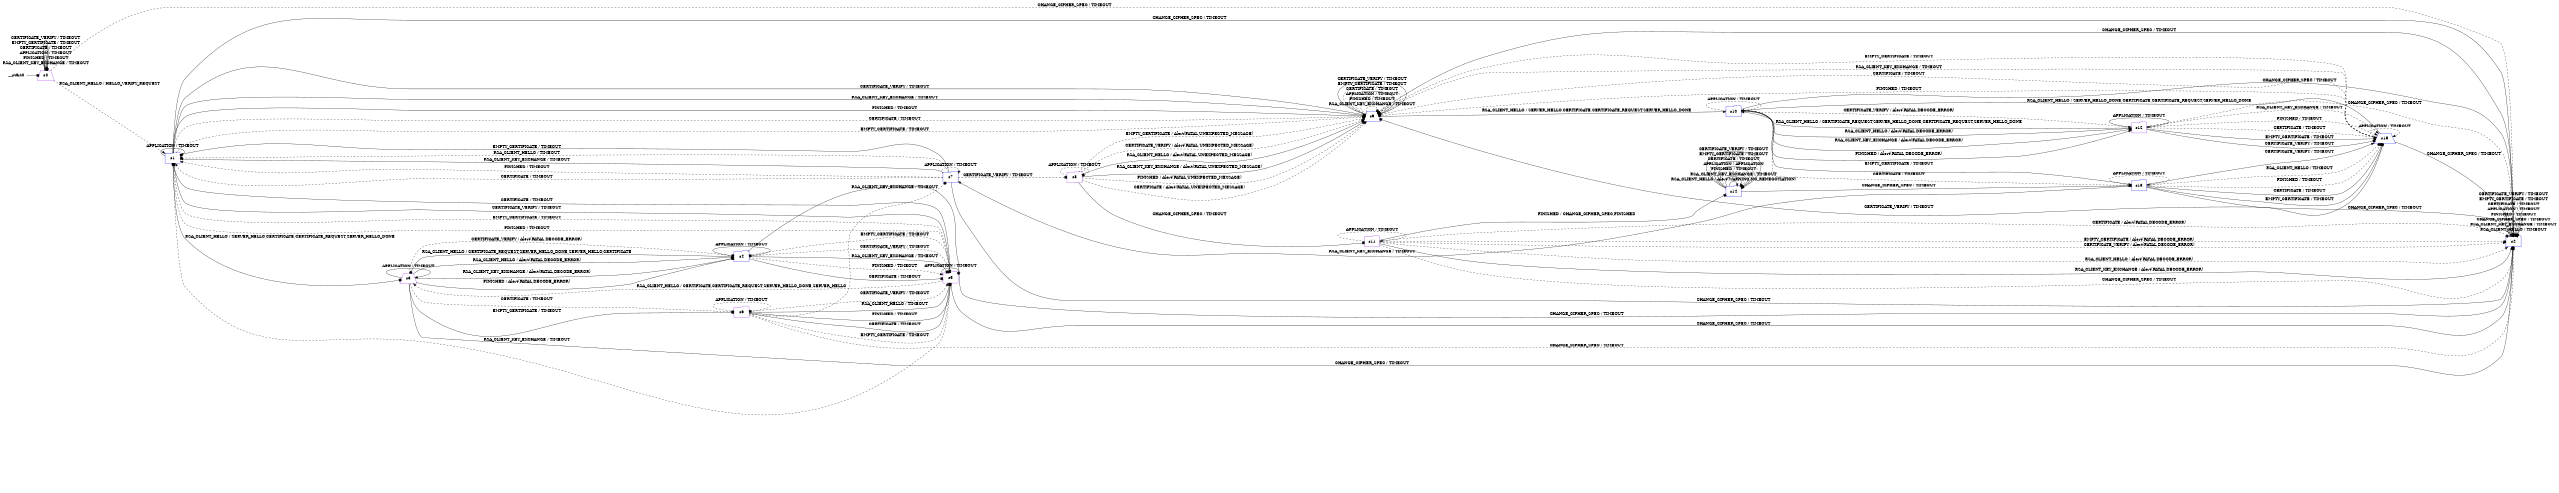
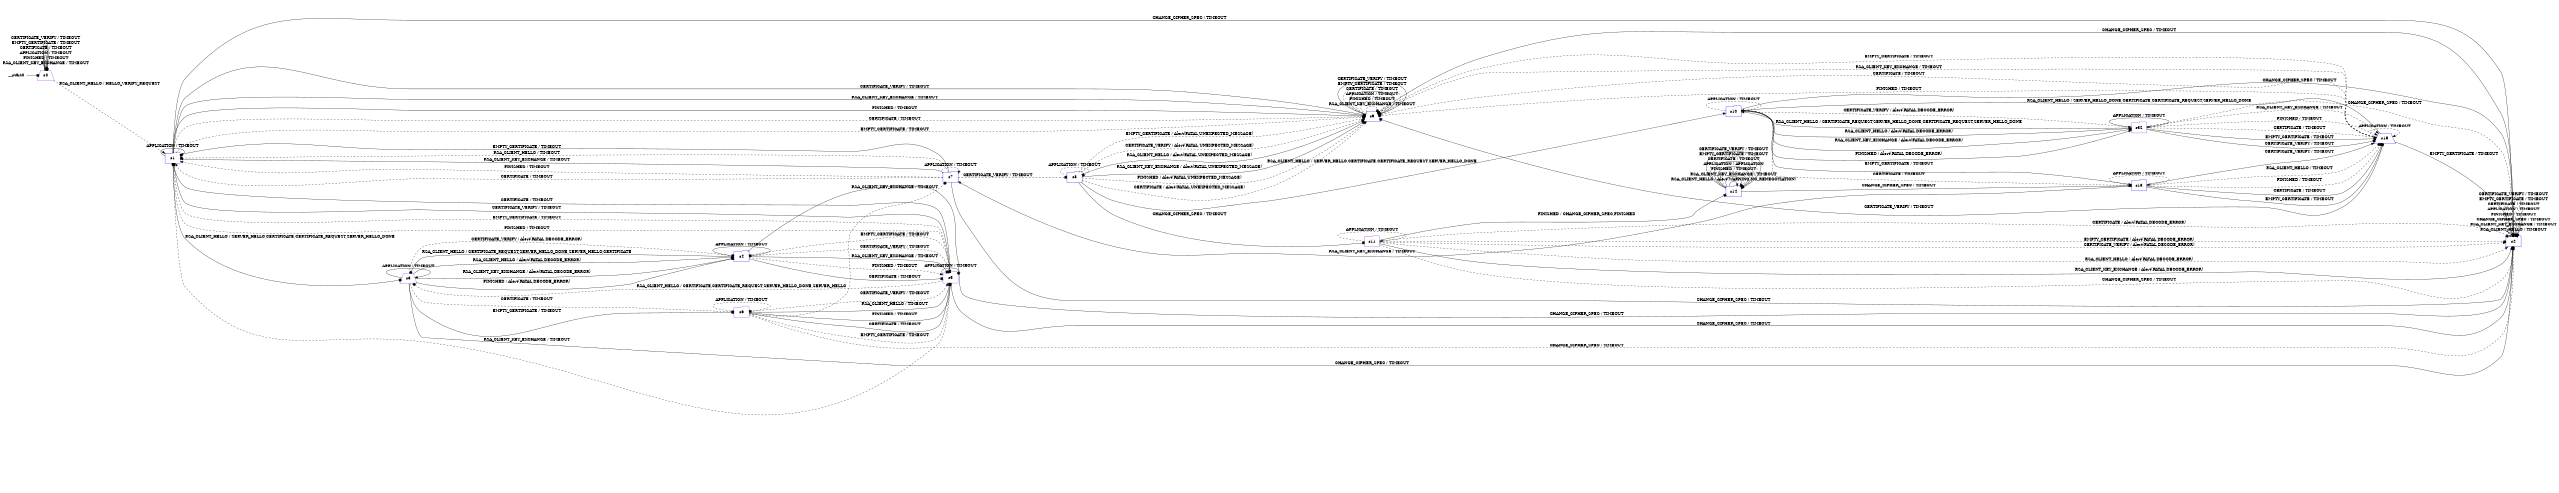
edge "s0" -> "s2": removed, label "CHANGE_CIPHER_SPEC / TIMEOUT"
edge "s9" -> "s10": now "s8" -> "s10"
node "s12": label "s12" -> "s32"
edge "s15" -> "s2": label "CHANGE_CIPHER_SPEC / TIMEOUT" -> "EMPTY_CERTIFICATE / TIMEOUT"
node "s8": color purple -> blue
edge "s13" -> "s2": removed, label "CHANGE_CIPHER_SPEC / TIMEOUT"
edge "s5" -> "s3": arrowhead normal -> box
